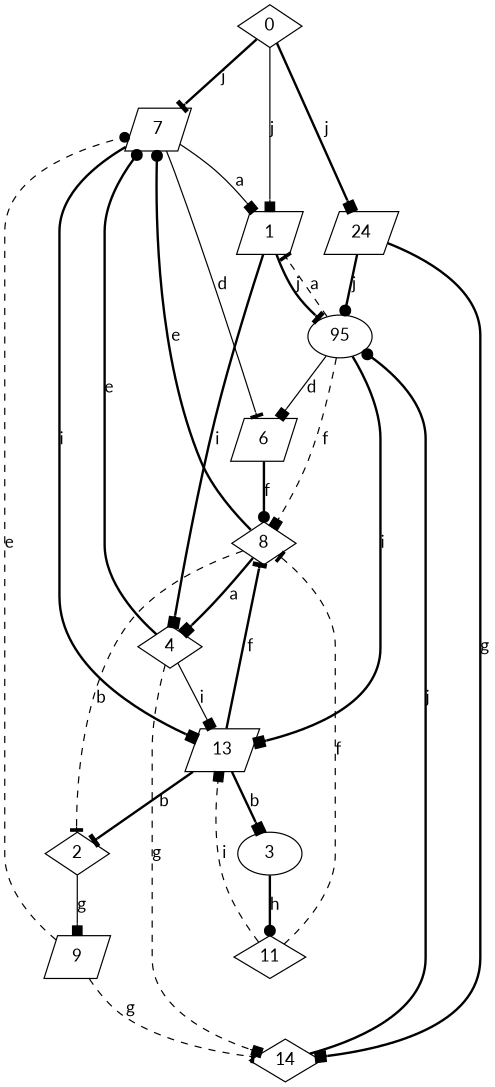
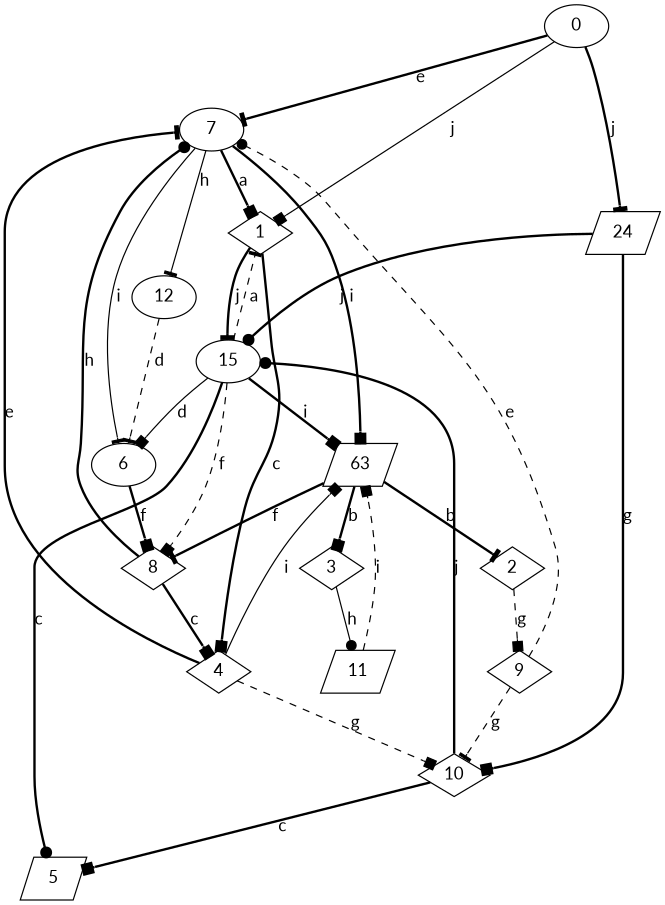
node "0": shape diamond -> ellipse
edge "0" -> "7": label "j" -> "e"
edge "0" -> "24": arrowhead box -> tee
node "7": shape parallelogram -> ellipse
edge "7" -> "1": style solid -> bold
node "1": shape parallelogram -> diamond
edge "7" -> "6": label "d" -> "i"
node "12": added
edge "8" -> "7": label "e" -> "h"
node "95": label "95" -> "15"
edge "4" -> "7": arrowhead dot -> tee
edge "1" -> "4": label "i" -> "c"
node "6": shape parallelogram -> ellipse
edge "6" -> "8": arrowhead dot -> box
edge "8" -> "4": label "a" -> "c"
edge "8" -> "2": removed, label "b"
node "13": label "13" -> "63"
edge "11" -> "8": removed, label "f"
node "3": shape ellipse -> diamond
node "5": added
edge "2" -> "9": style solid -> dashed
edge "3" -> "11": style bold -> solid
node "9": shape parallelogram -> diamond
node "11": shape diamond -> parallelogram
node "14": label "14" -> "10"
